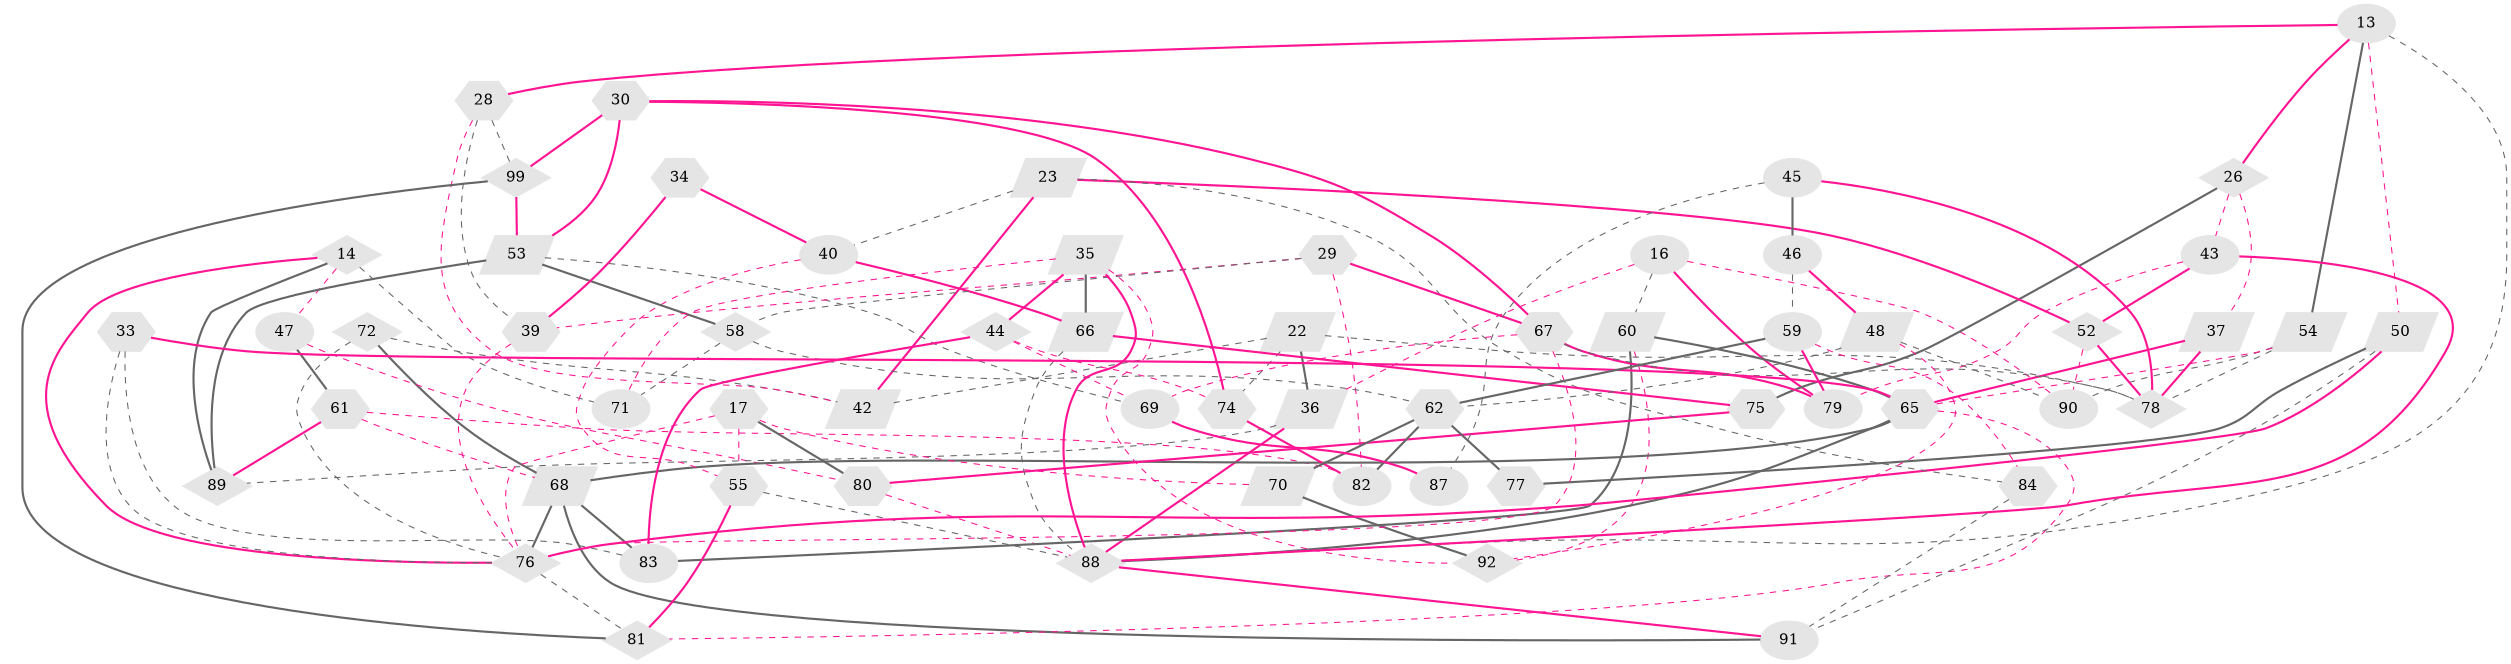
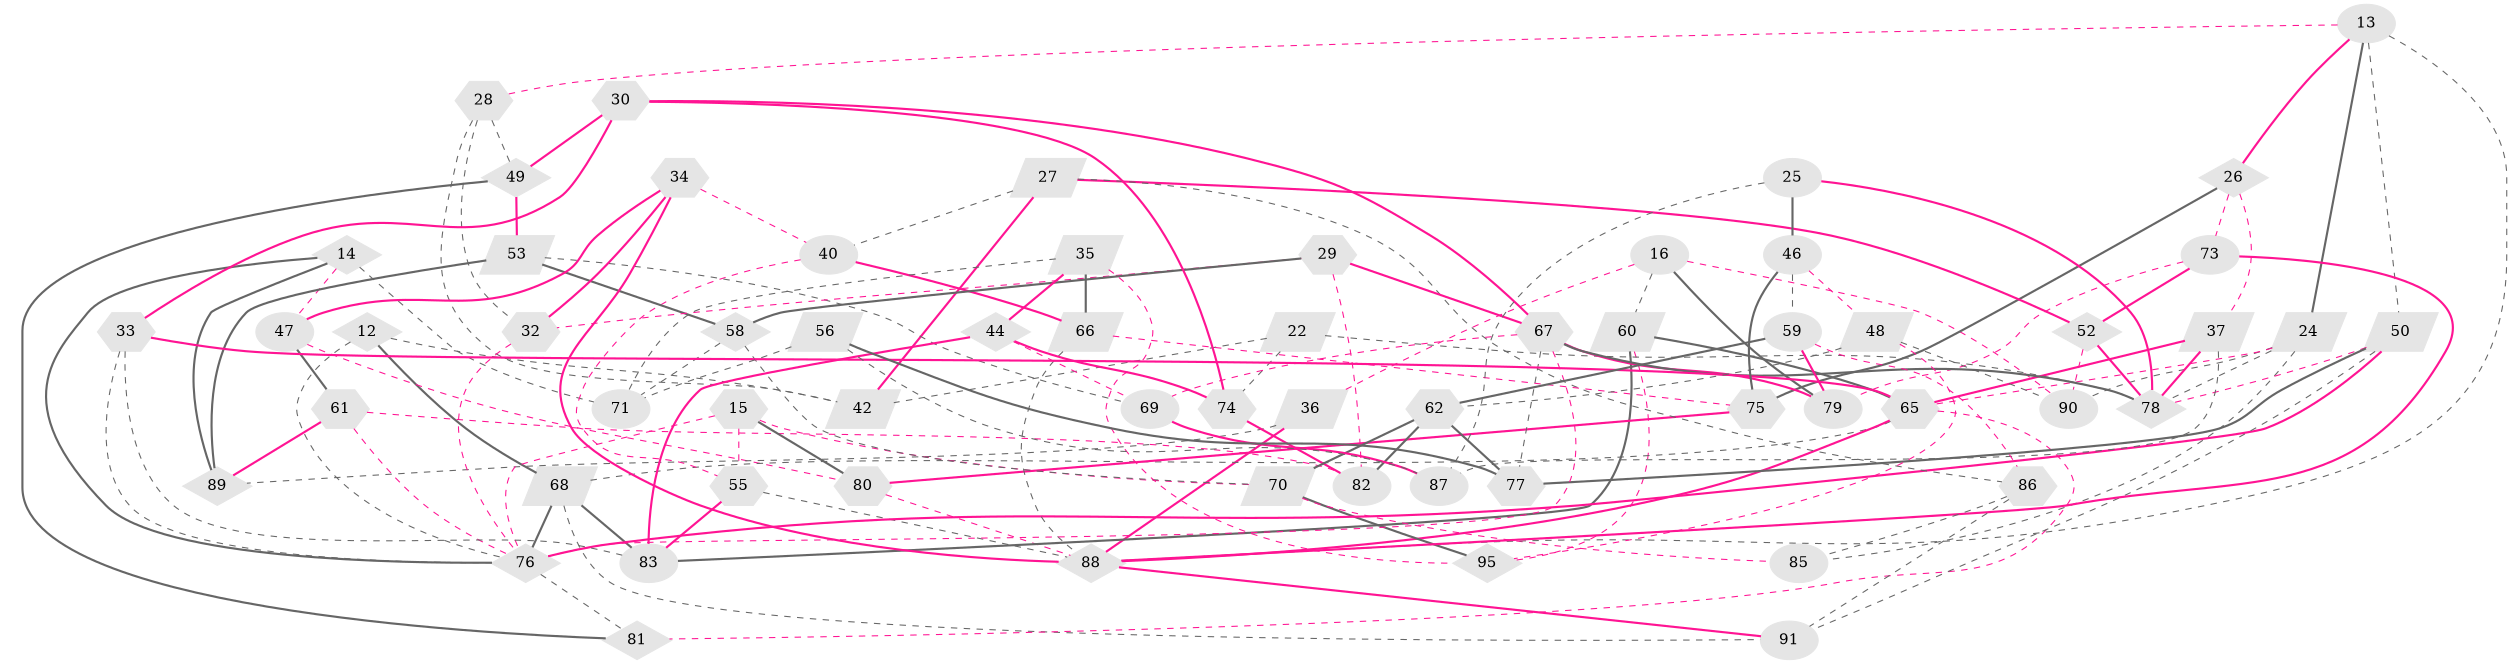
edge "13" -- "28": style bold -> dashed
node "99": label "99" -> "49"
node "23": label "23" -> "27"
node "45": label "45" -> "25"
edge "13" -- "50": color deeppink -> gray40
edge "30" -- "53": now "30" -- "33"
edge "34" -- "40": style bold -> dashed
node "43": label "43" -> "73"
edge "29" -- "58": style dashed -> bold
edge "35" -- "71": color deeppink -> gray40
edge "34" -- "47": added
edge "46" -- "48": style bold -> dashed
edge "46" -- "75": added
node "72": label "72" -> "12"
node "39": label "39" -> "32"
node "56": added
node "54": label "54" -> "24"
edge "16" -- "79": color deeppink -> gray40
edge "44" -- "74": style dashed -> bold
edge "22" -- "36": removed
edge "28" -- "42": color deeppink -> gray40
edge "66" -- "75": style bold -> dashed
edge "67" -- "78": style dashed -> bold
edge "58" -- "62": now "58" -- "70"
edge "50" -- "78": added
edge "35" -- "88": now "34" -- "88"
node "17": label "17" -> "15"
edge "67" -- "77": added
edge "61" -- "68": now "61" -- "76"
edge "37" -- "87": added
edge "65" -- "68": style bold -> dashed
edge "14" -- "76": color deeppink -> gray40
node "84": label "84" -> "86"
edge "65" -- "88": color gray40 -> deeppink
node "92": label "92" -> "95"
node "85": added
edge "55" -- "81": now "55" -- "83"
edge "68" -- "91": style bold -> dashed
